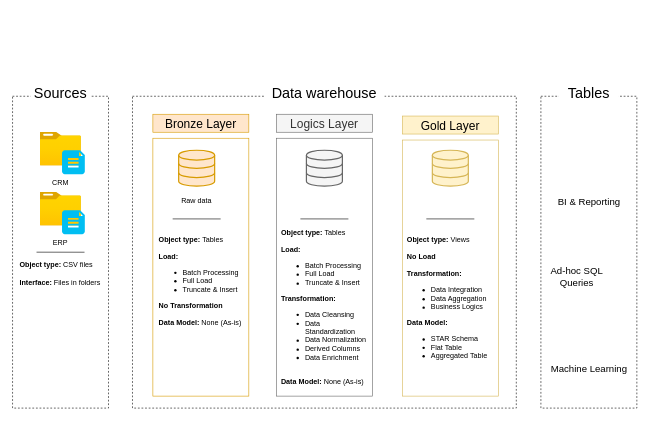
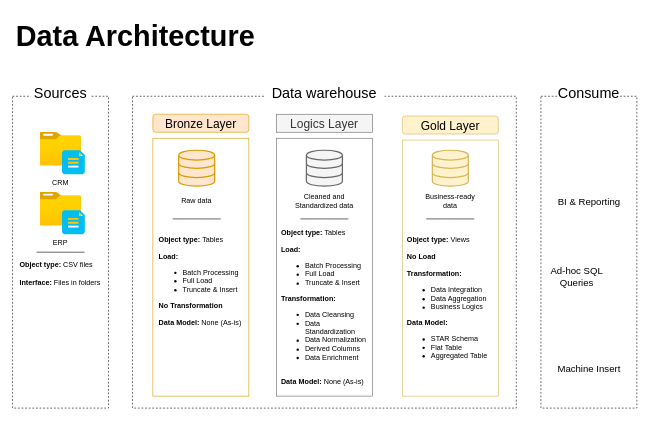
node "Data Architecture": added
node "Tables": label "Tables" -> "Consume"
node "Bronze Layer": shape rectangle -> rounded rectangle
node "Gold Layer": shape rectangle -> rounded rectangle
node "Cleaned and Standardized data": added
node "Business-ready data": added
node "Machine Learning": label "Machine Learning" -> "Machine Insert"
